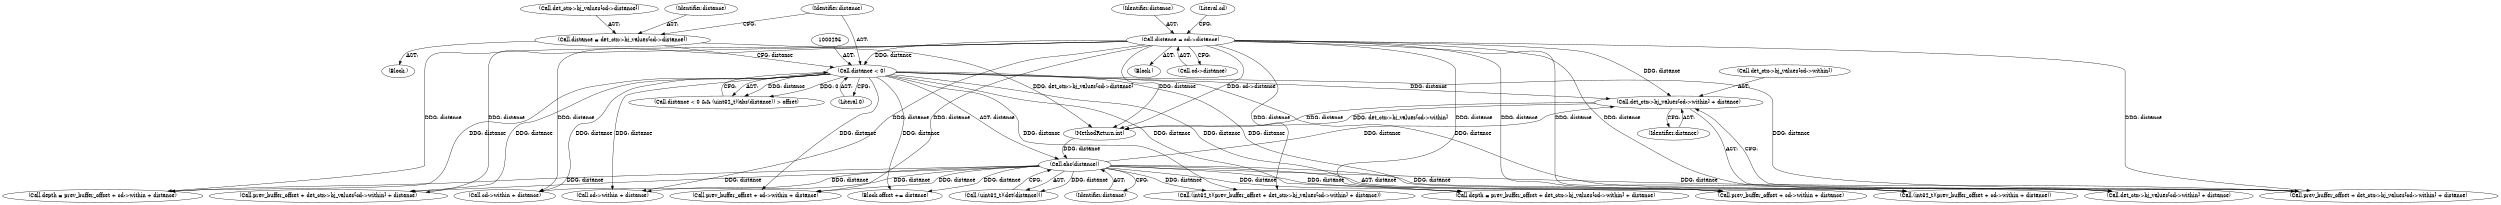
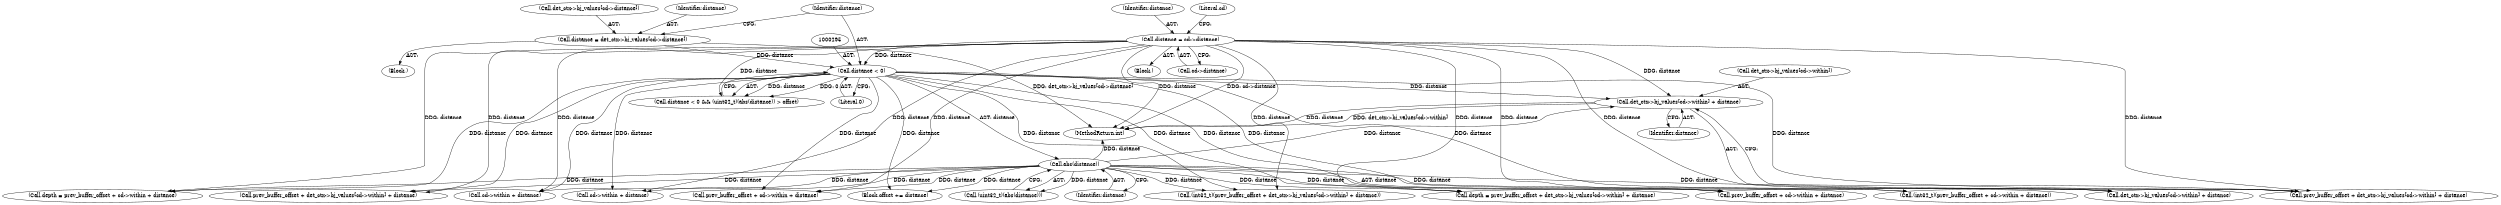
edge "(Call,distance = det_ctx->bj_values[cd->distance])" -> "(Call,distance < 0)": label "CFG: distance" -> "DDG: distance"
edge "(Call,distance = cd->distance)" -> "(Call,(int32_t)(prev_buffer_offset + cd->within + distance))": now "(Call,distance = cd->distance)" -> "(Call,distance < 0 && (uint32_t)(abs(distance)) > offset)"
edge "(MethodReturn,int)" -> "(Call,abs(distance))": reversed
node "(Call,(uint32_t)(det(distance)))": label "(Call,(uint32_t)(det(distance)))" -> "(Call,(uint32_t)(abs(distance)))"
